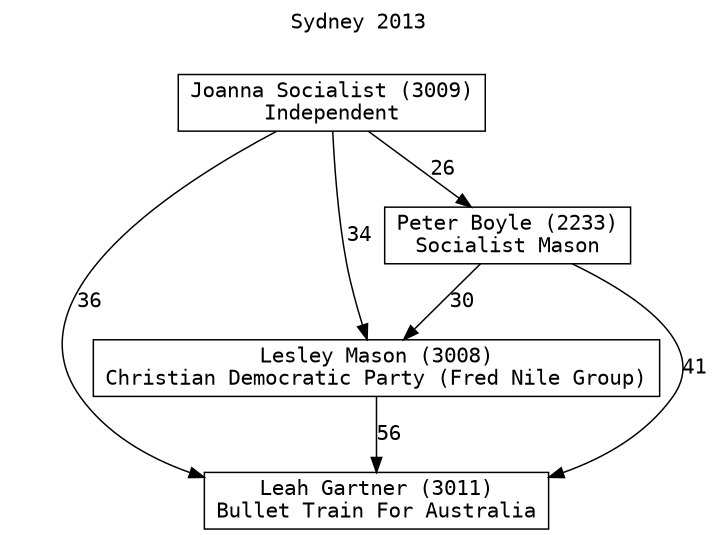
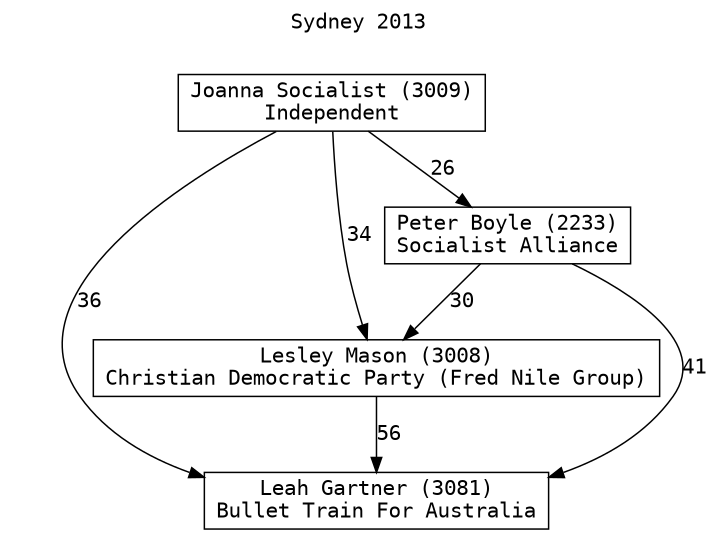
node "Peter Boyle (2233) Socialist Mason": label "Peter Boyle (2233) Socialist Mason" -> "Peter Boyle (2233) Socialist Alliance"
node "Leah Gartner (3011) Bullet Train For Australia": label "Leah Gartner (3011) Bullet Train For Australia" -> "Leah Gartner (3081) Bullet Train For Australia"
